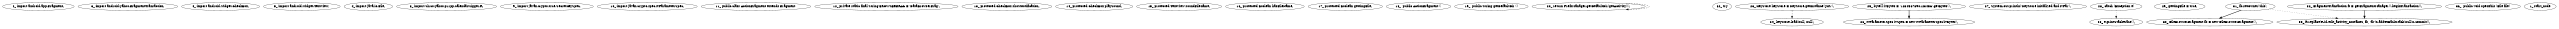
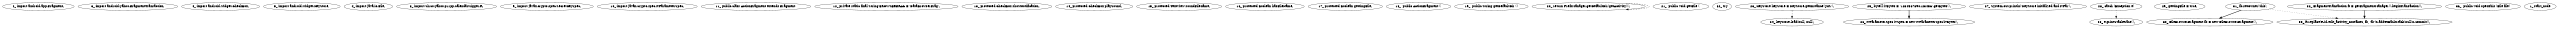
node "5_ import android.widget.TextView;": label "5_ import android.widget.TextView;" -> "5_ import android.widget.KeyStore;"
node "9_ import javax.crypto.true.SecretKeySpec;": label "9_ import javax.crypto.true.SecretKeySpec;" -> "9_ import javax.crypto.spec.SecretKeySpec;"
node "21_  public void getFile ()": added
